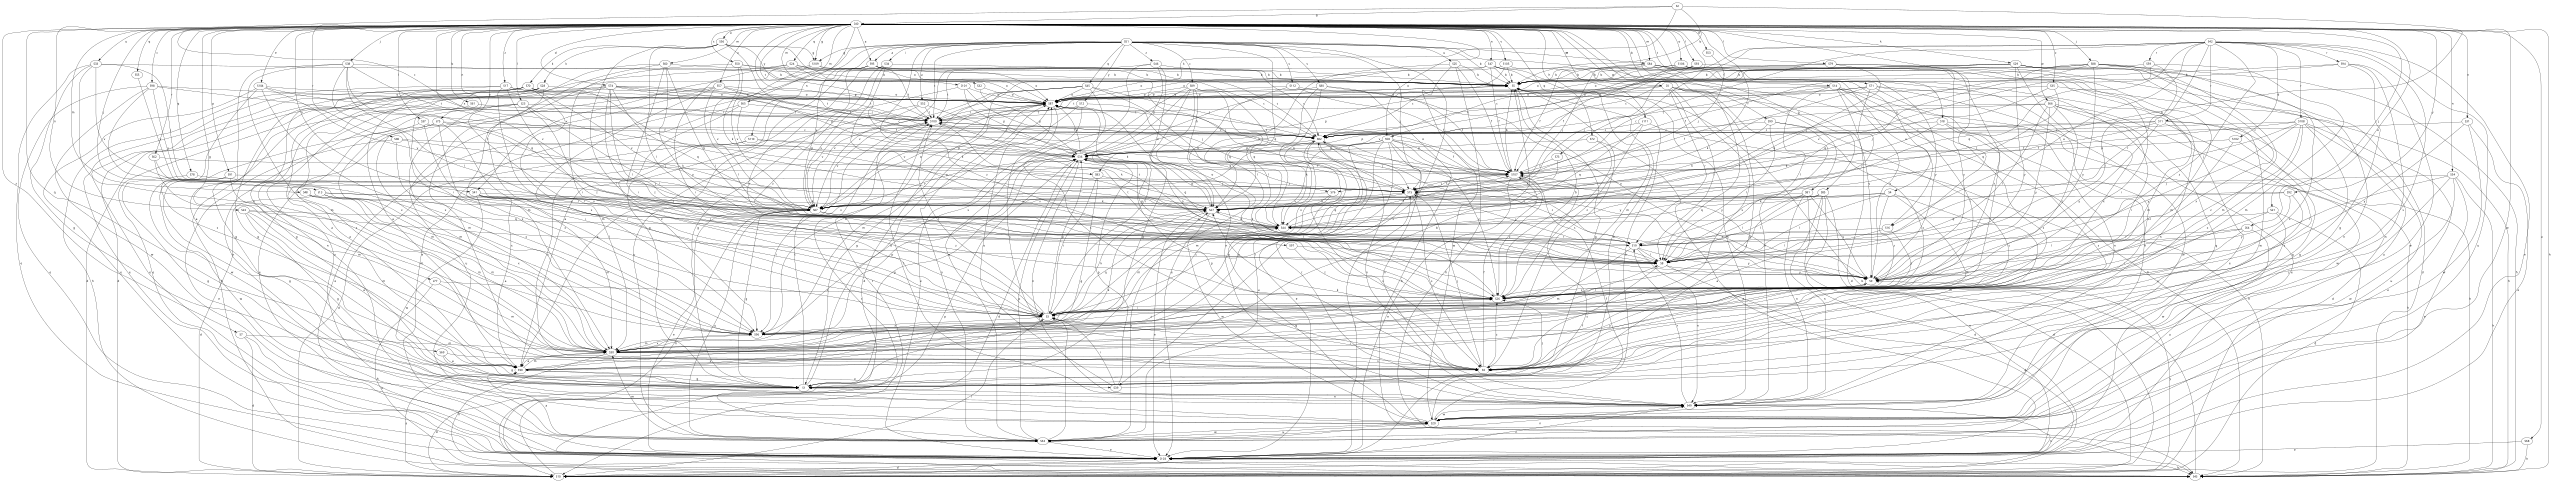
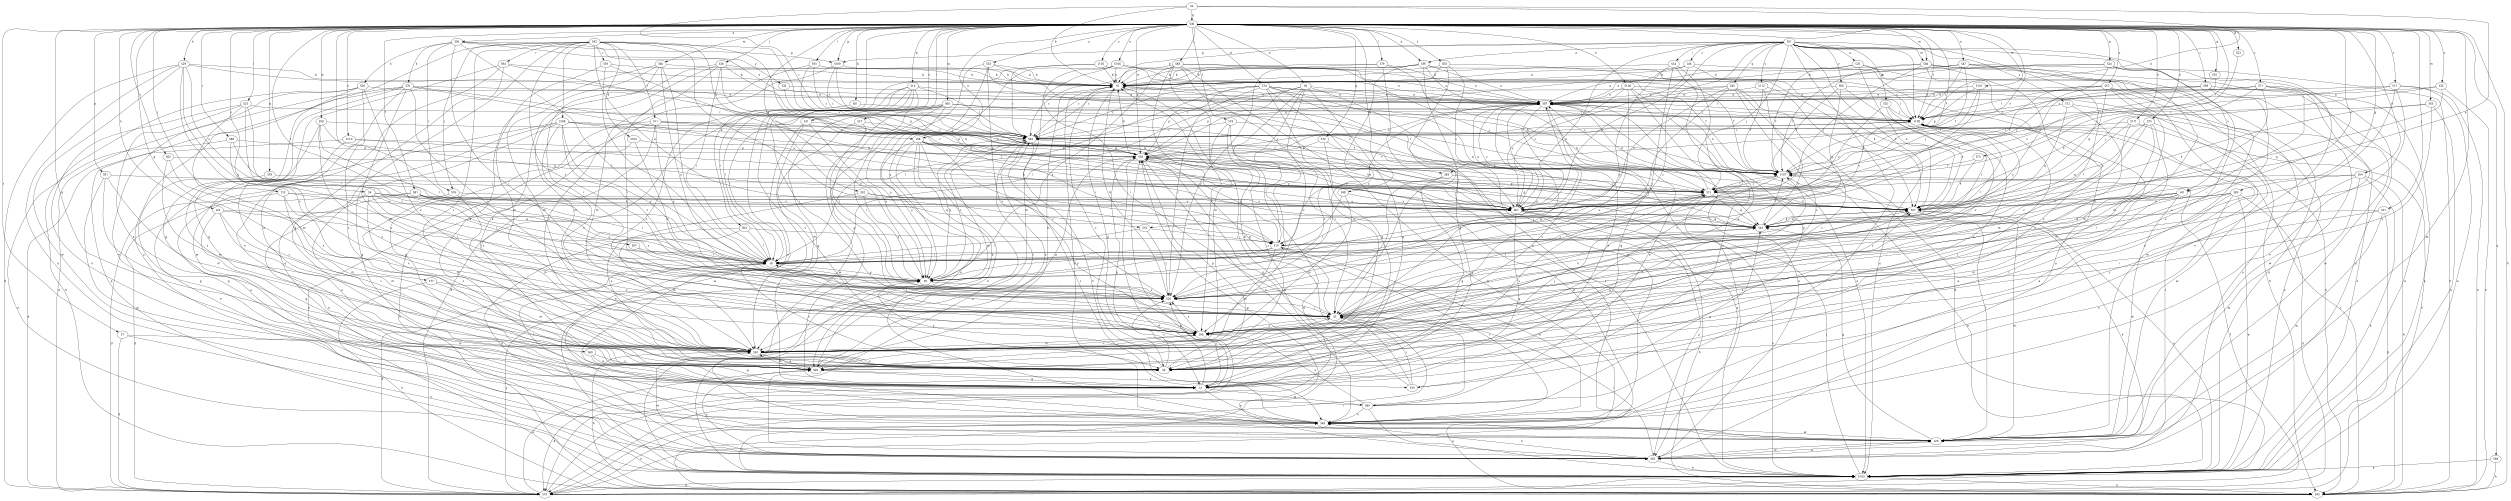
edge "S70" -> "S30": added, label "m"
edge "S89" -> "S1": reversed
